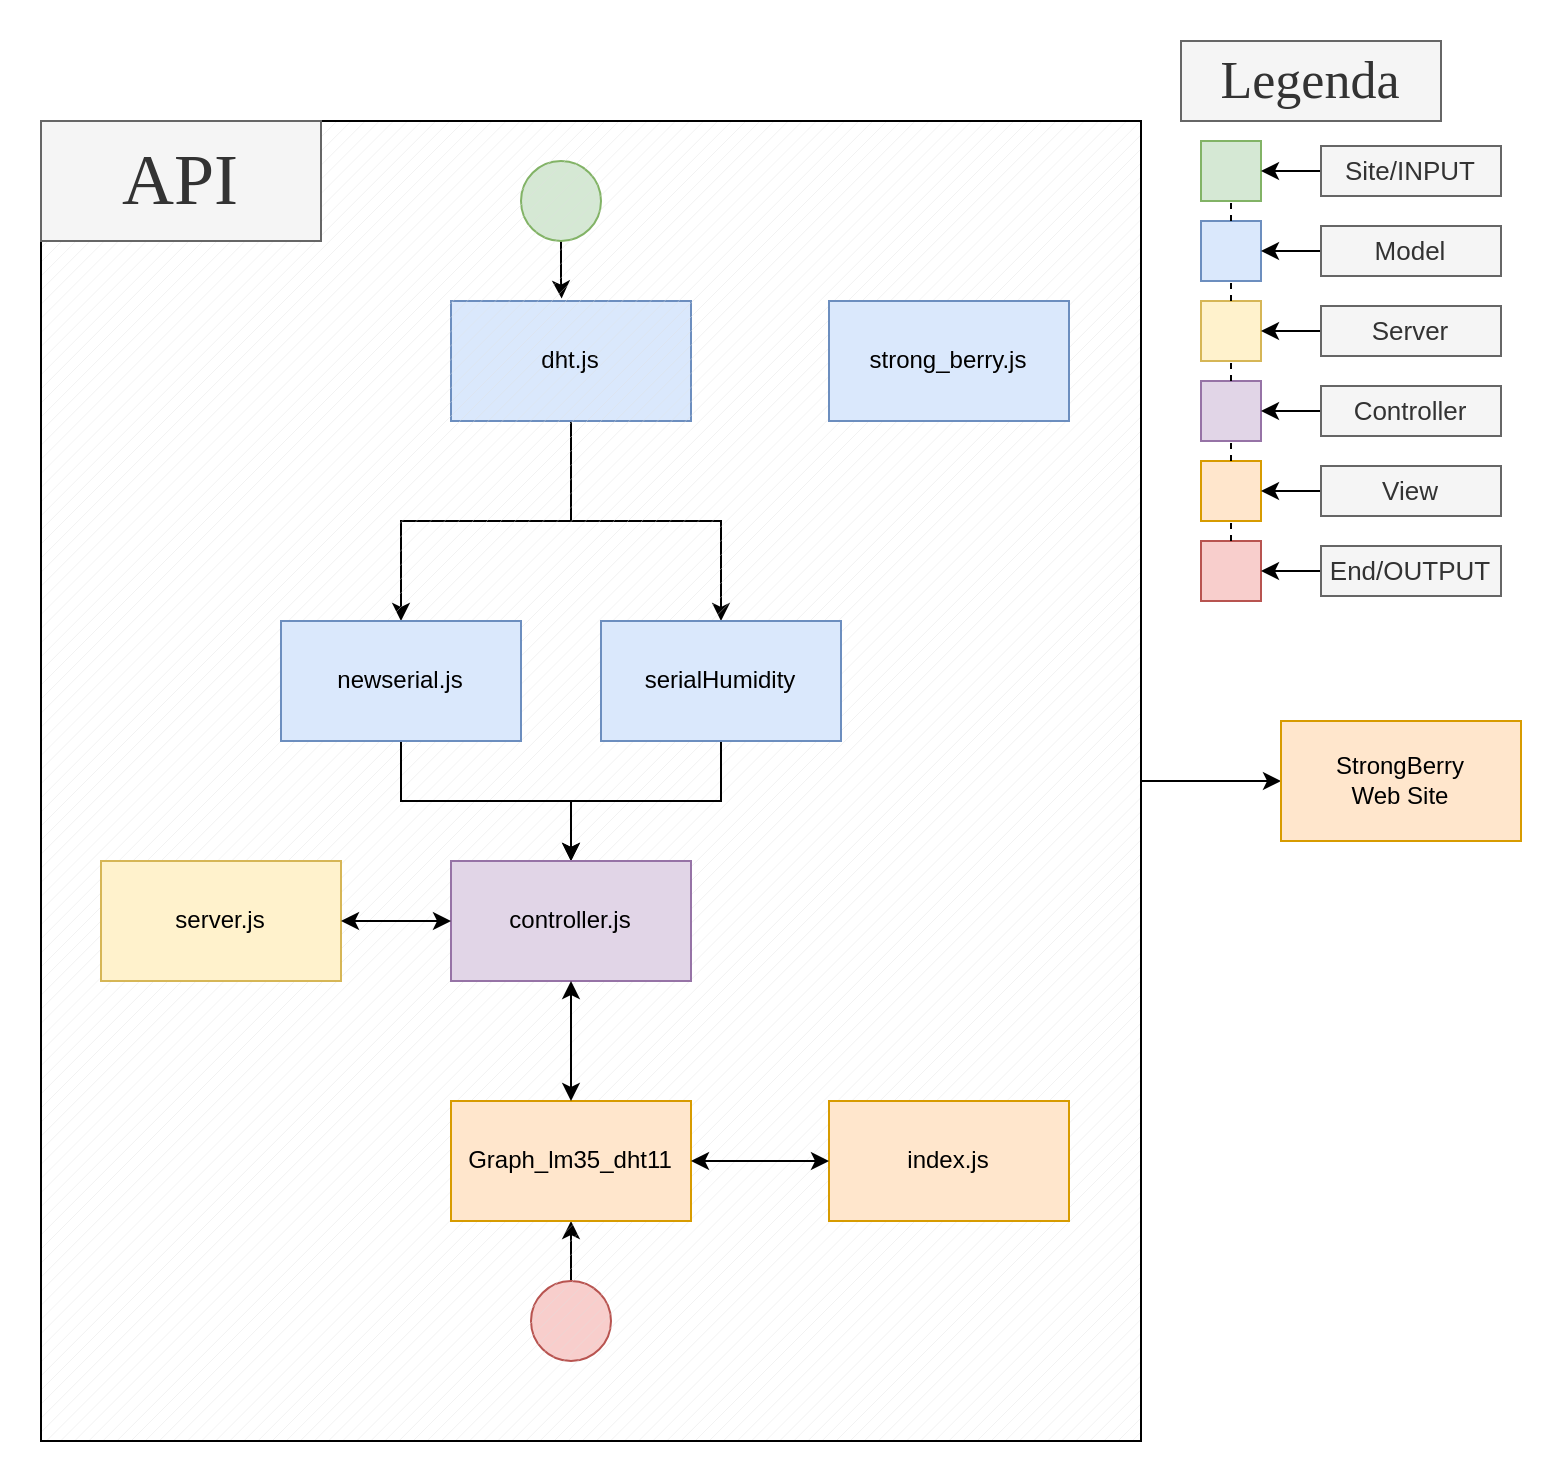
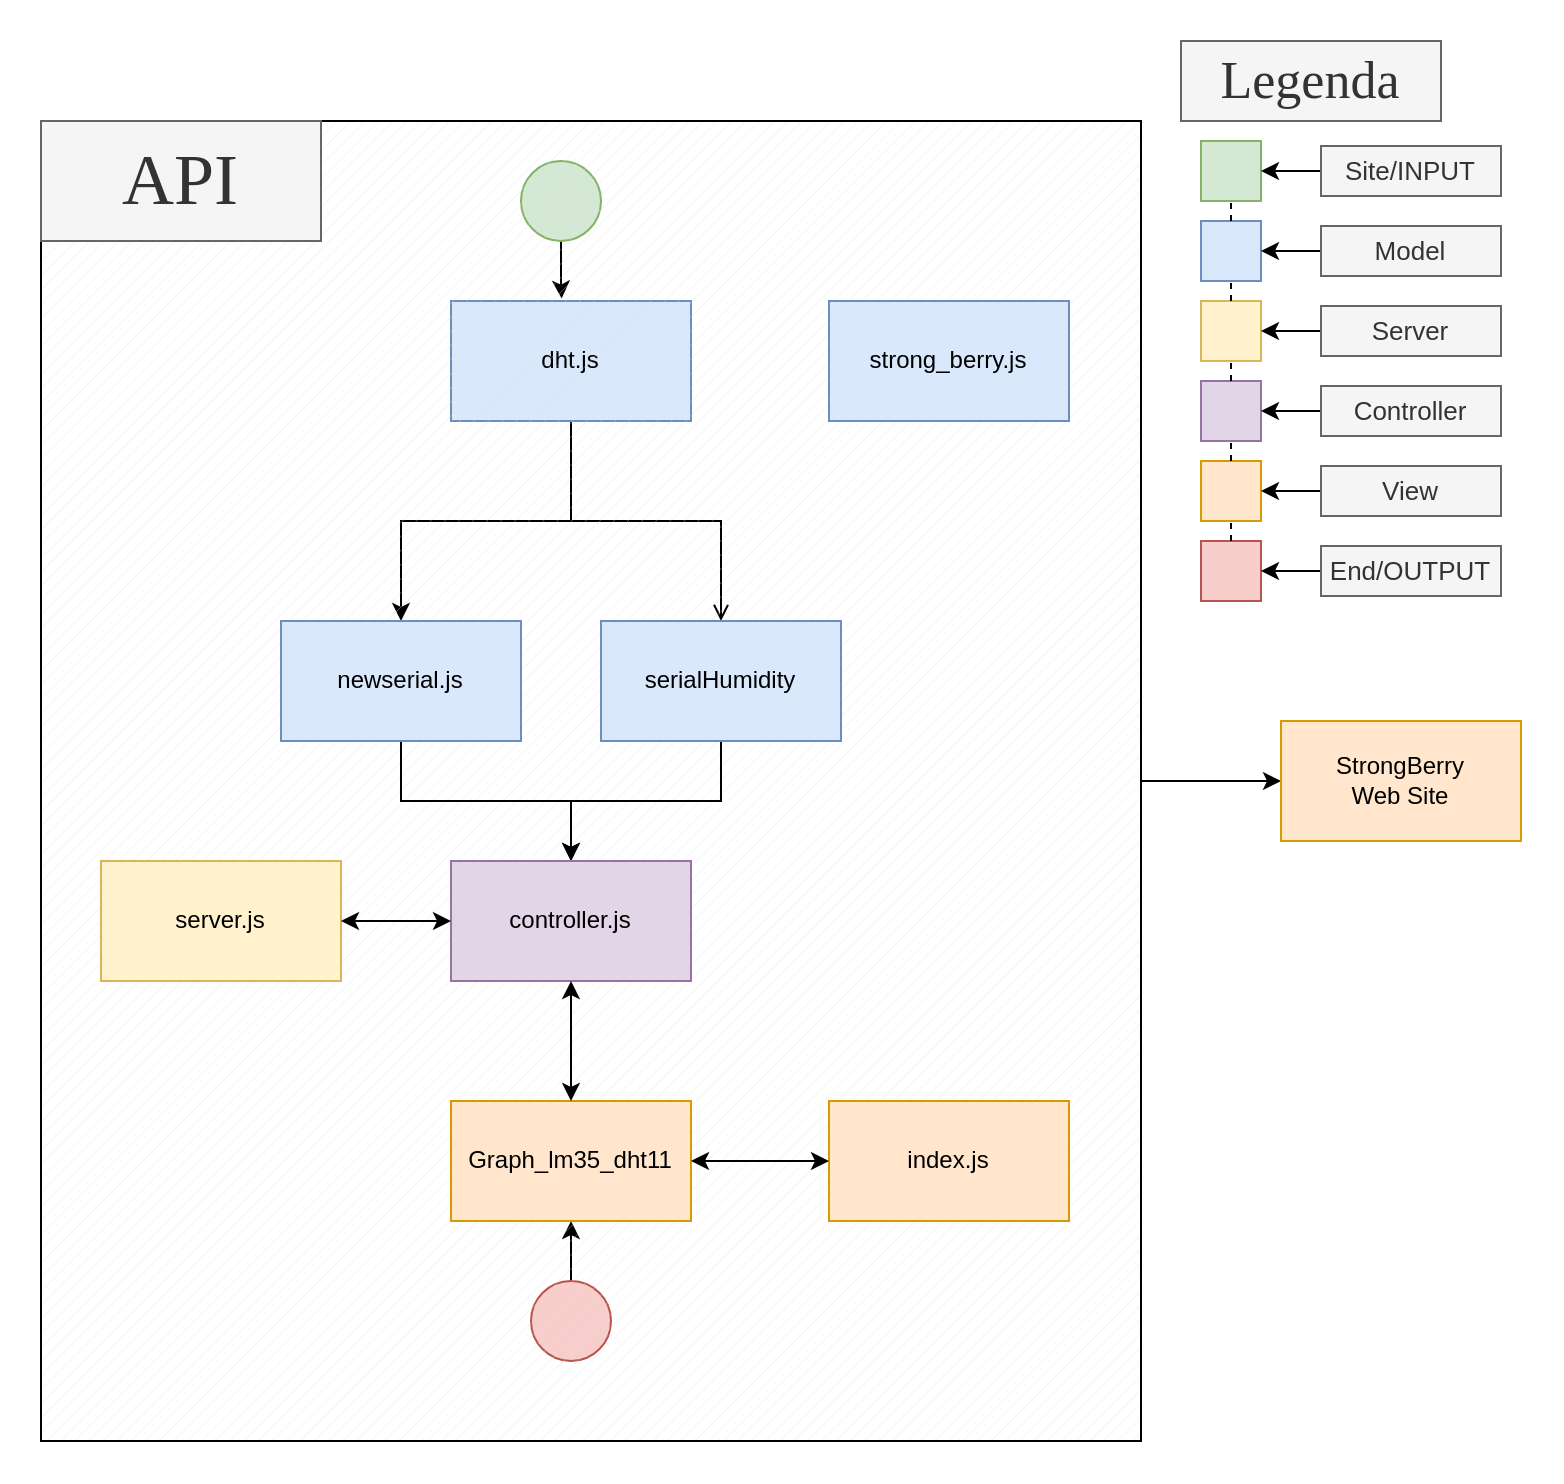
edge "dht.js" -> "serialHumidity": arrowhead classic -> open
